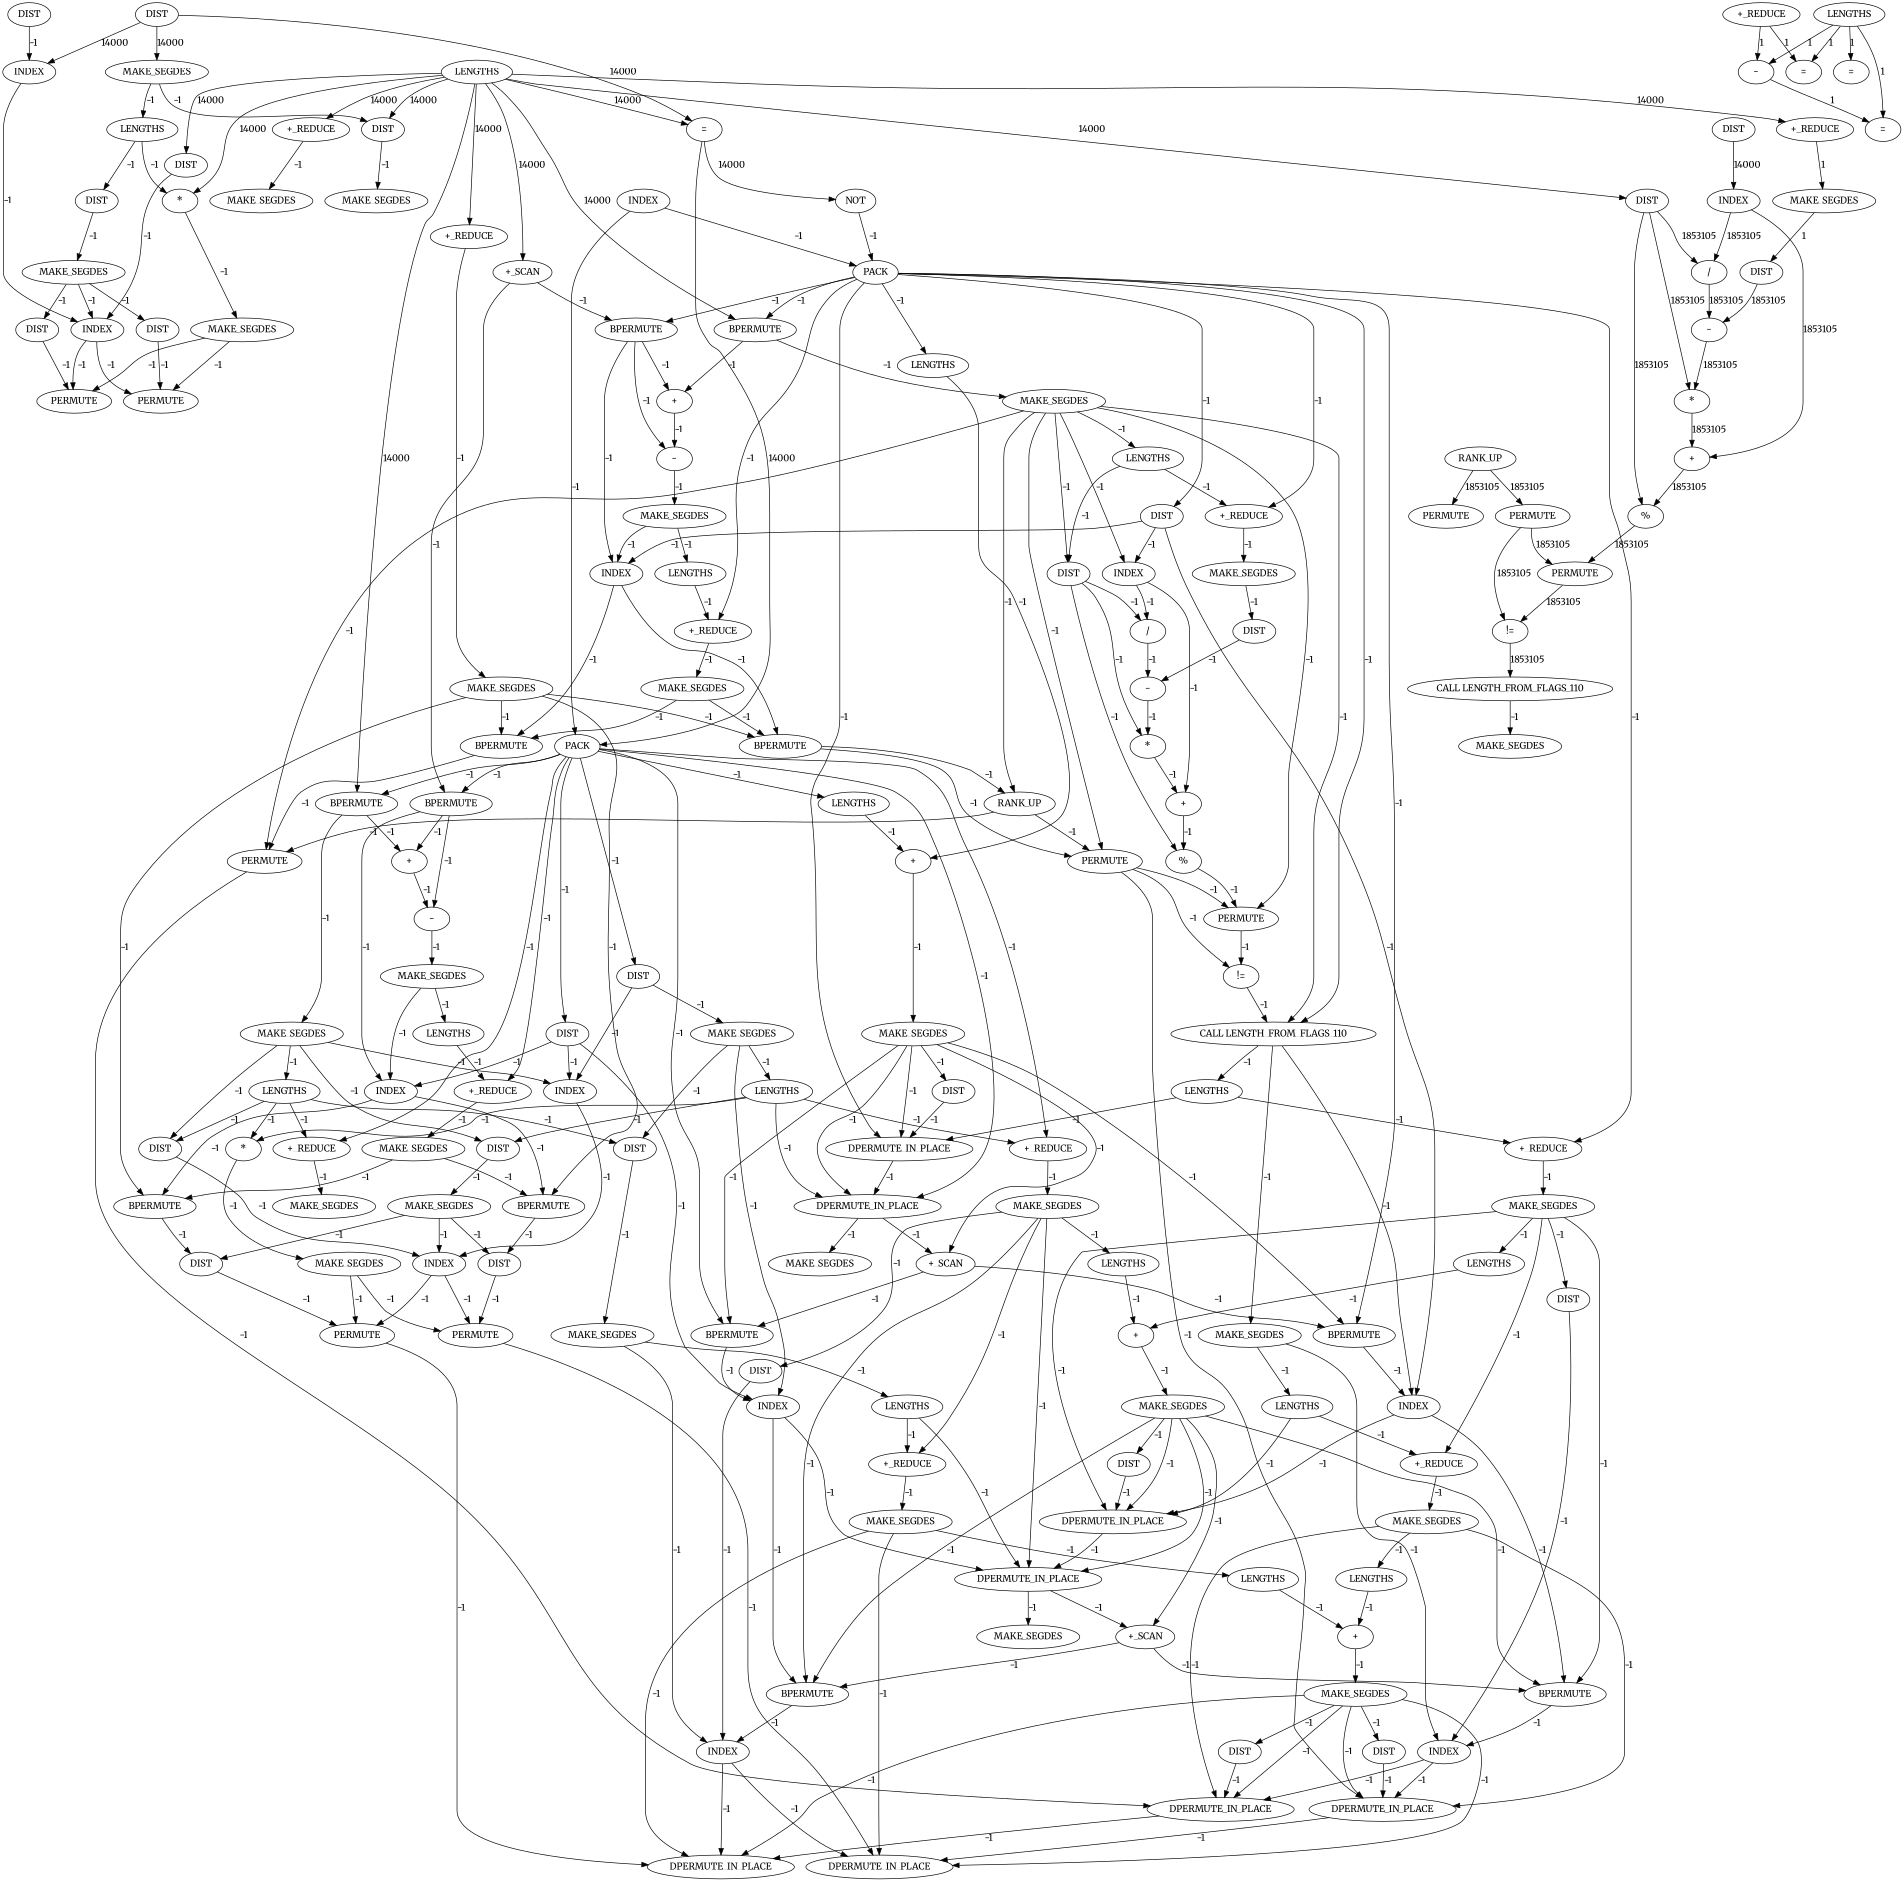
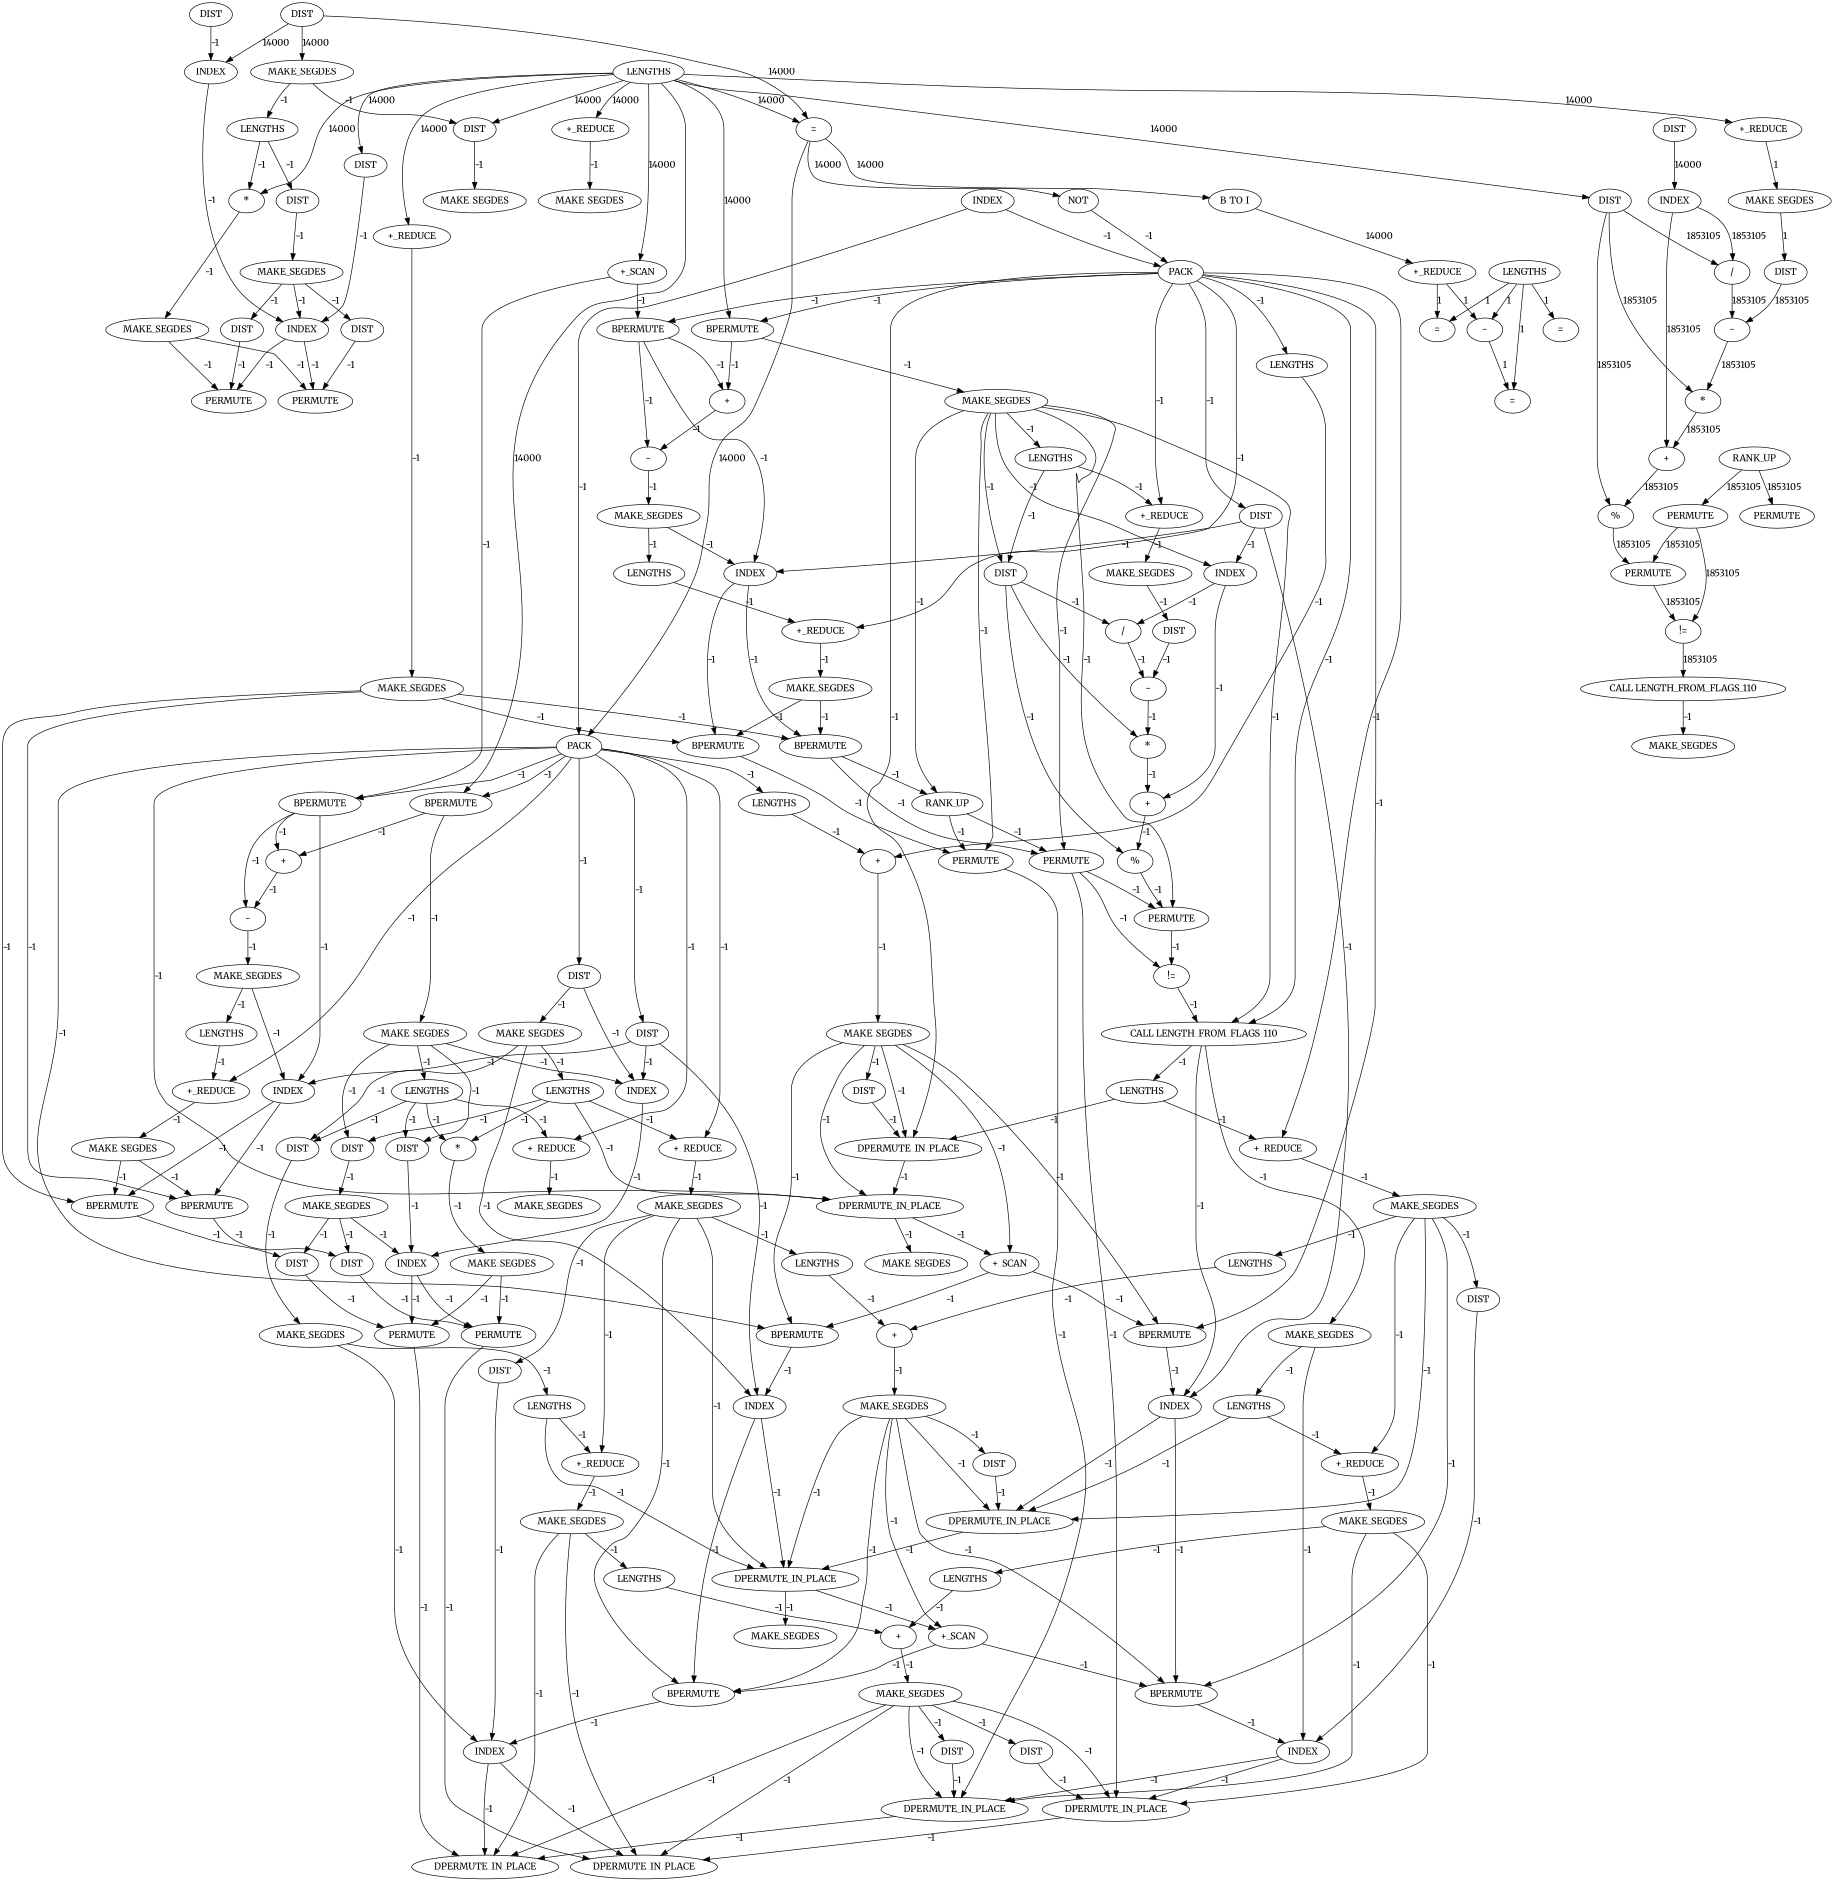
node "B_TO_I": added
